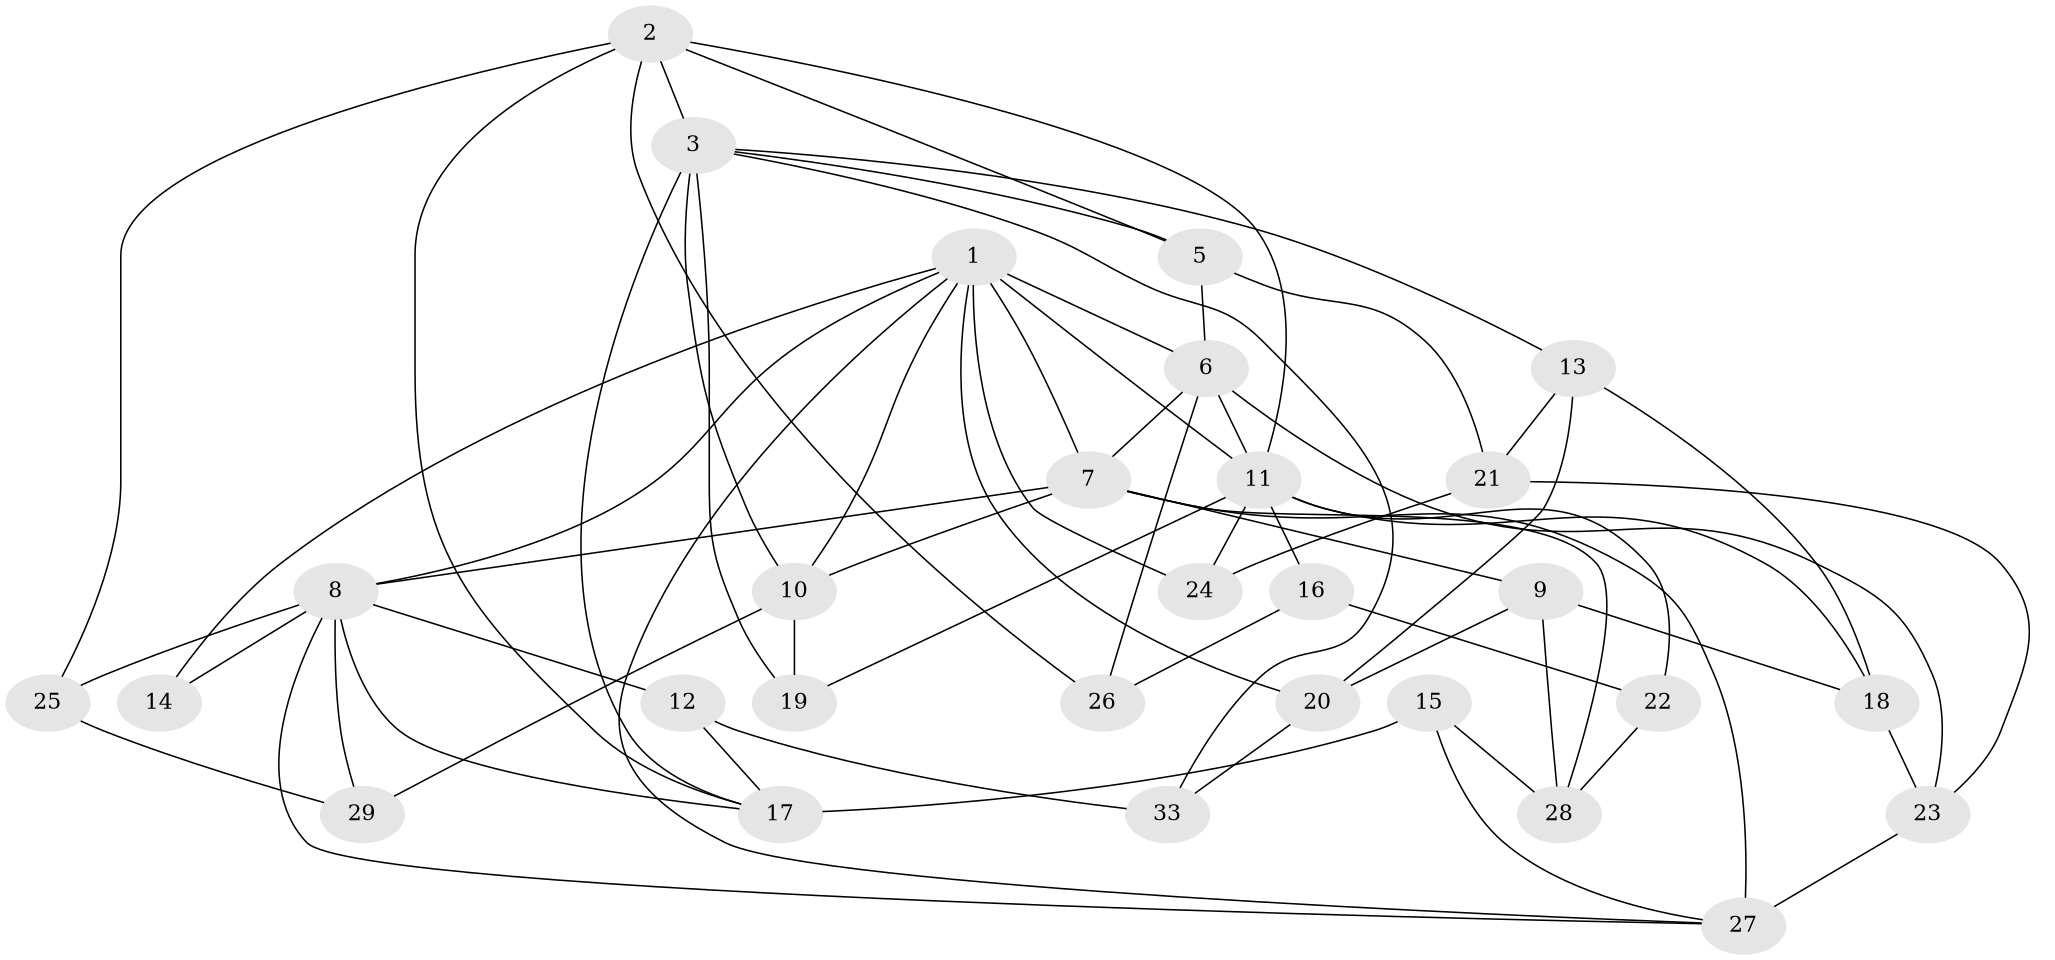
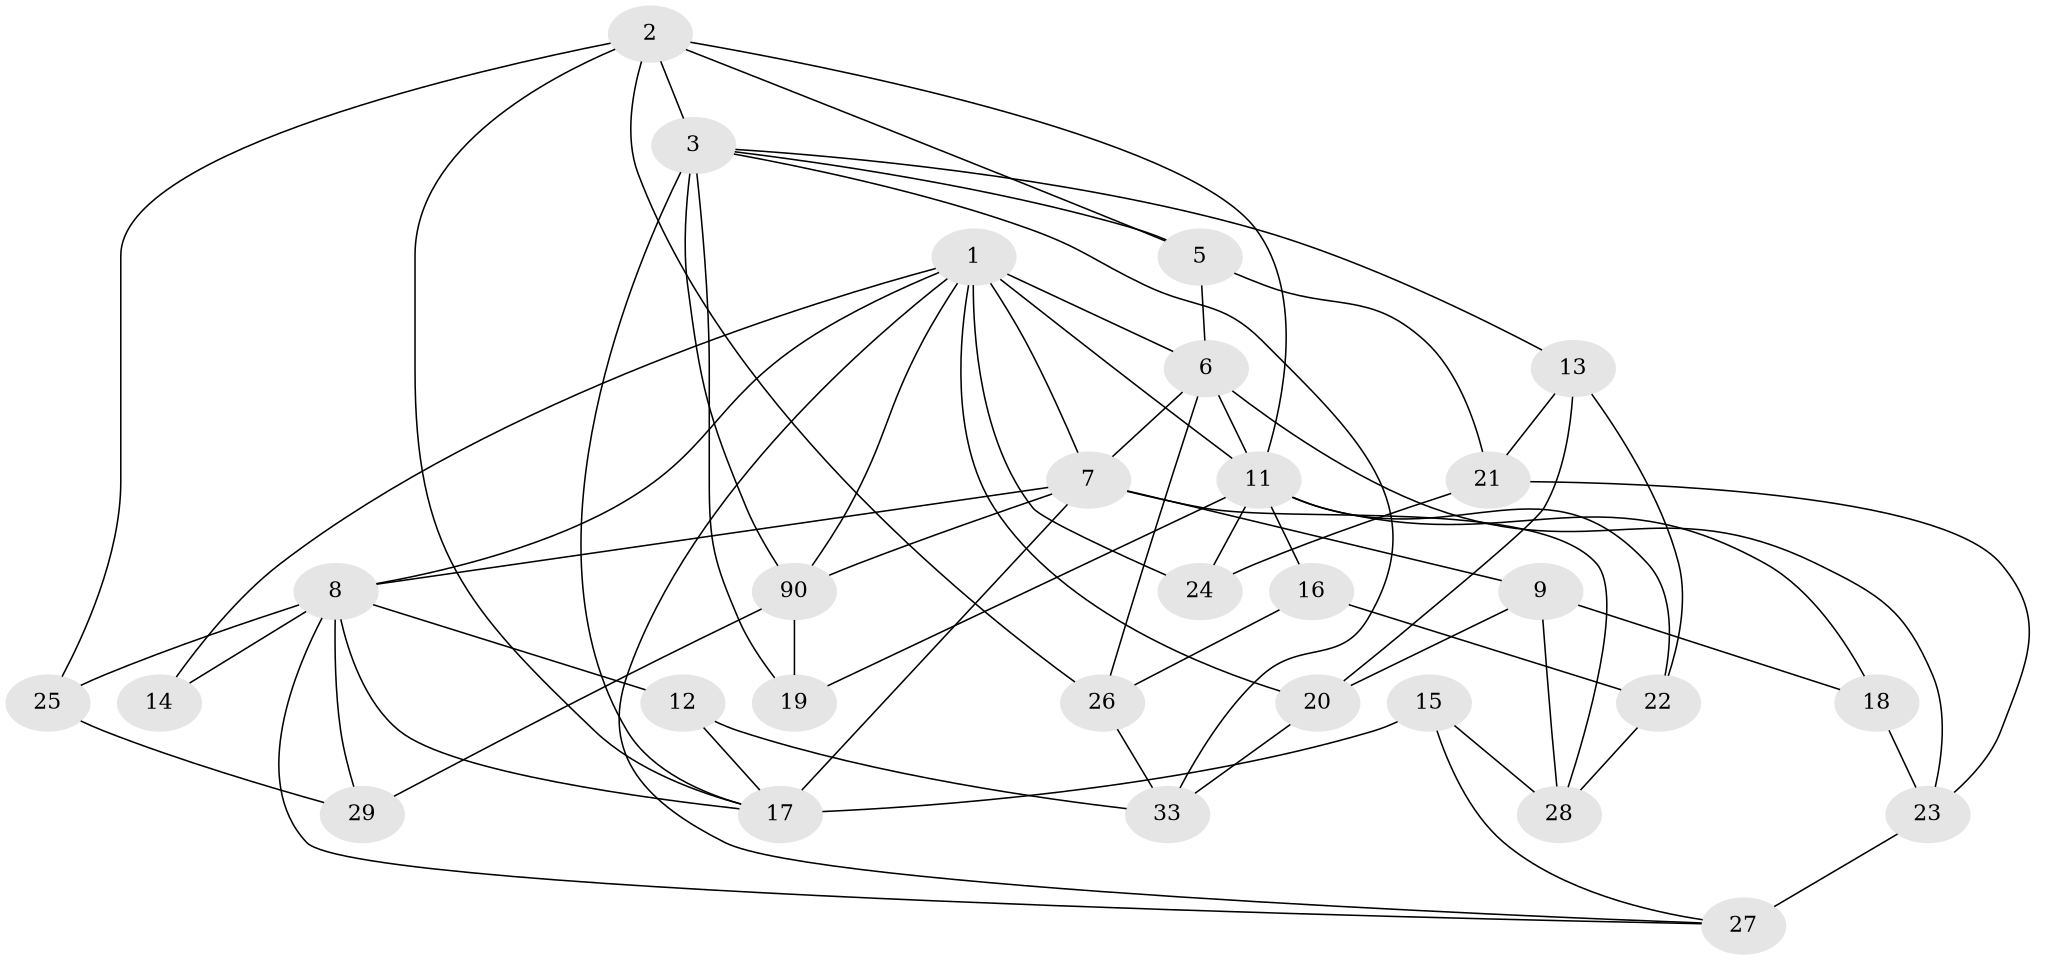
edge "13" -- "18": now "13" -- "22"
edge "7" -- "27": now "7" -- "17"
node "10": label "10" -> "90"
edge "26" -- "33": added
